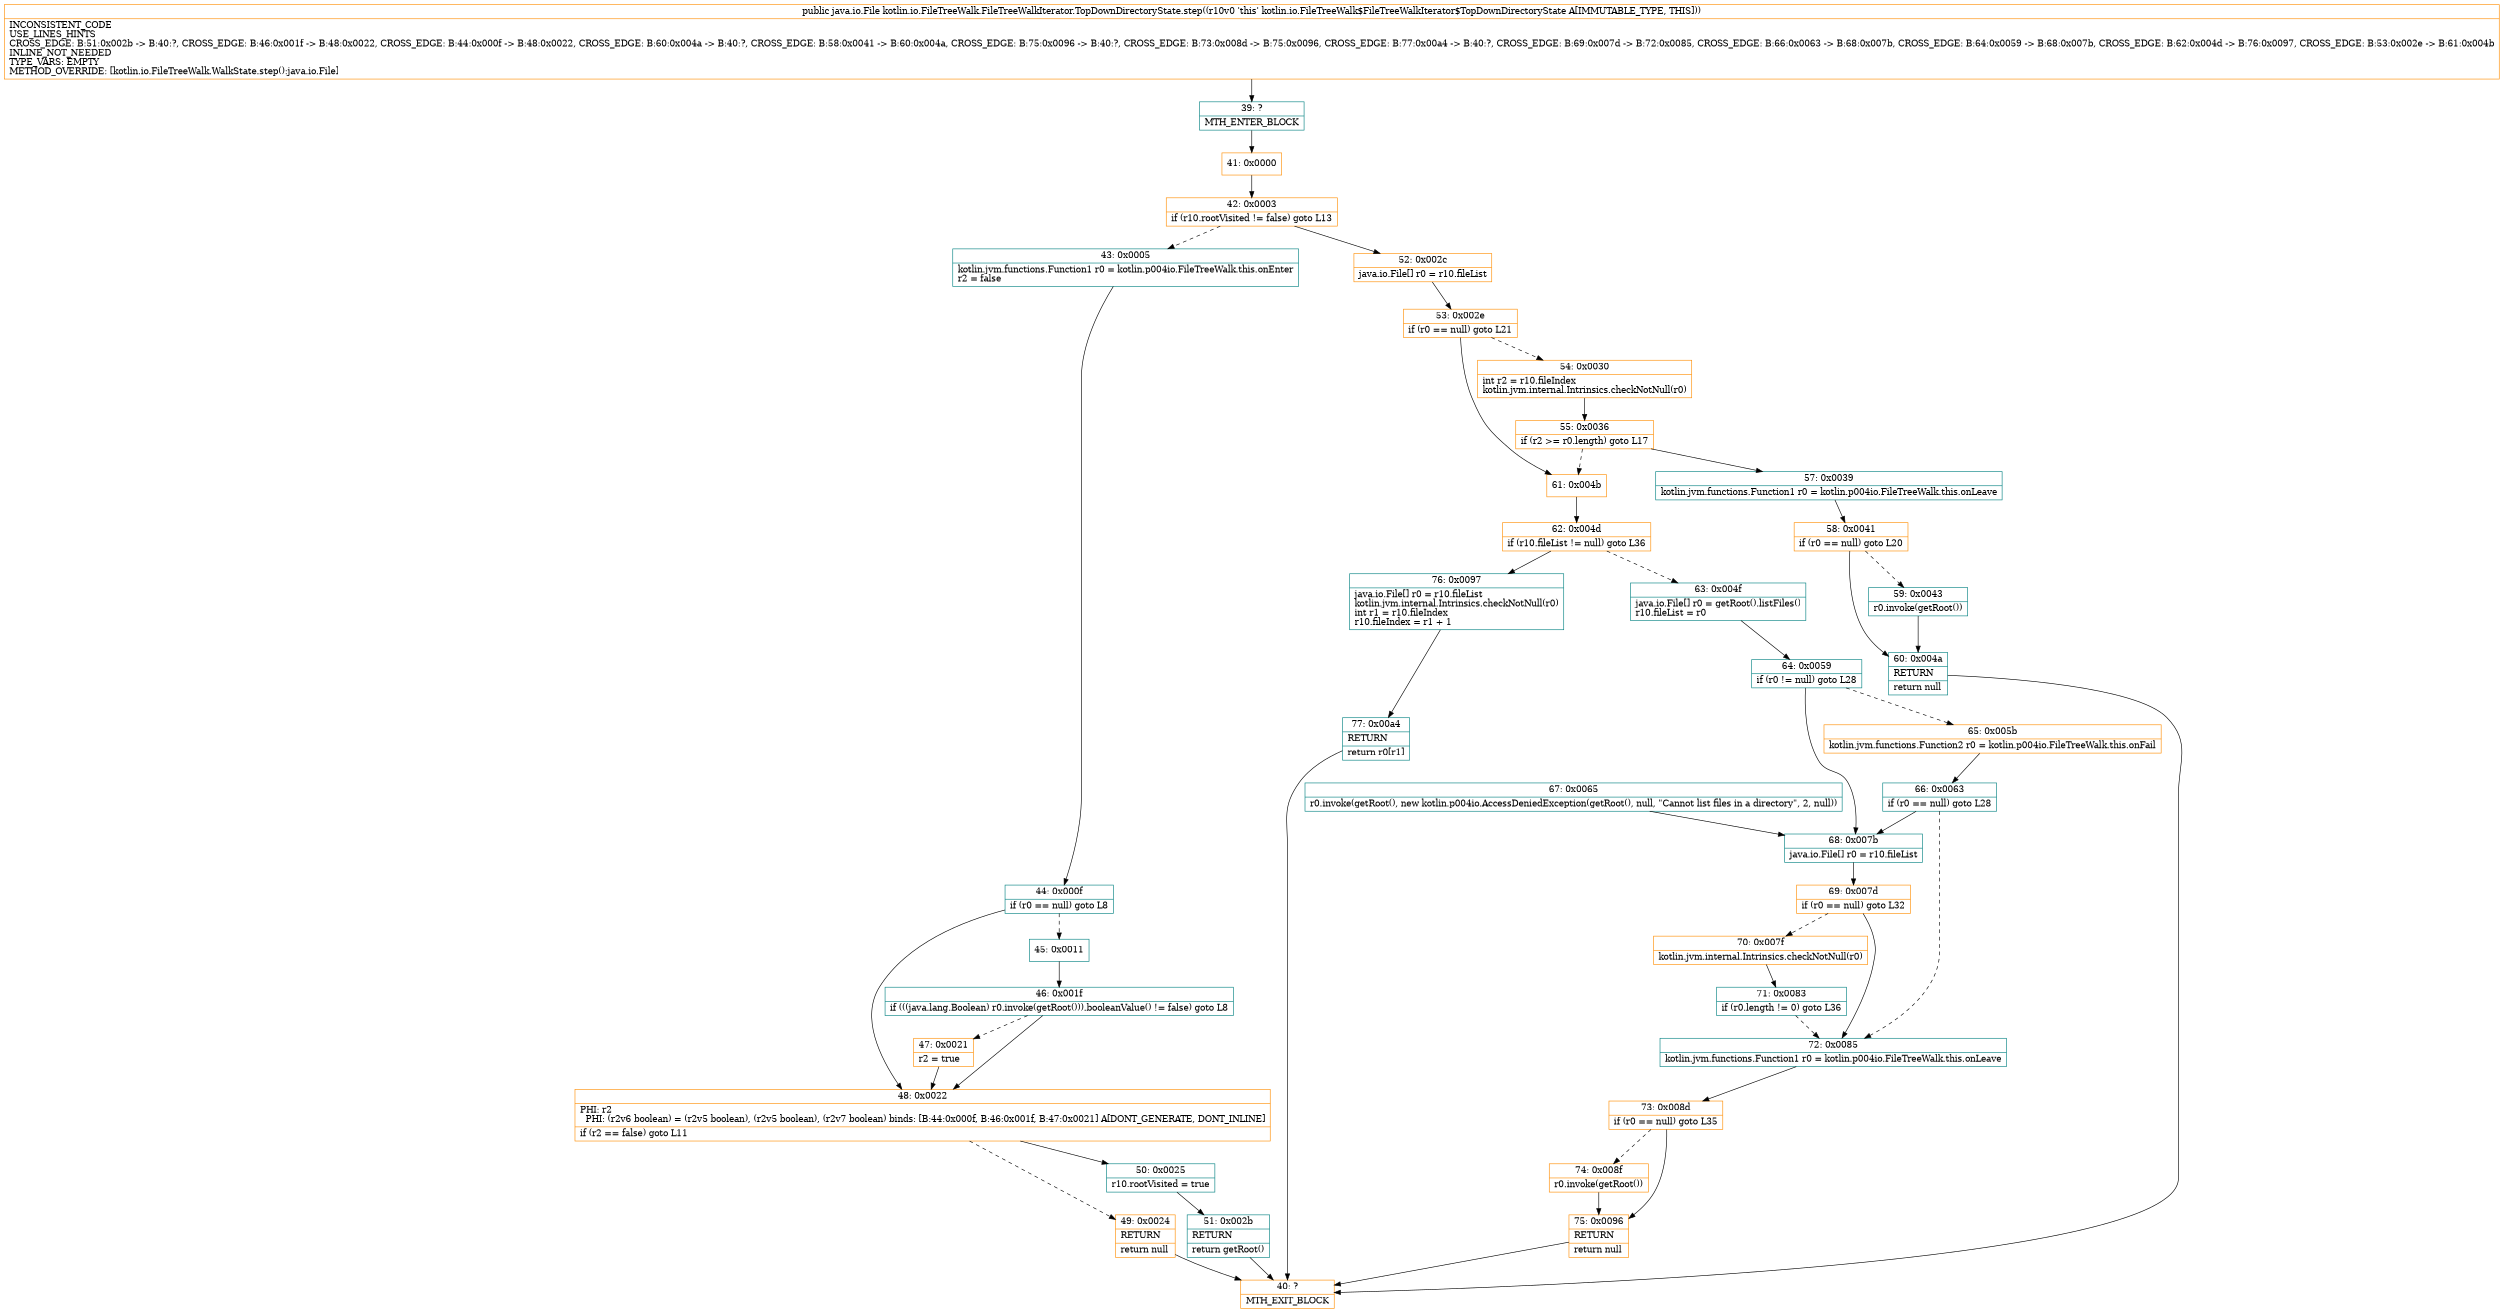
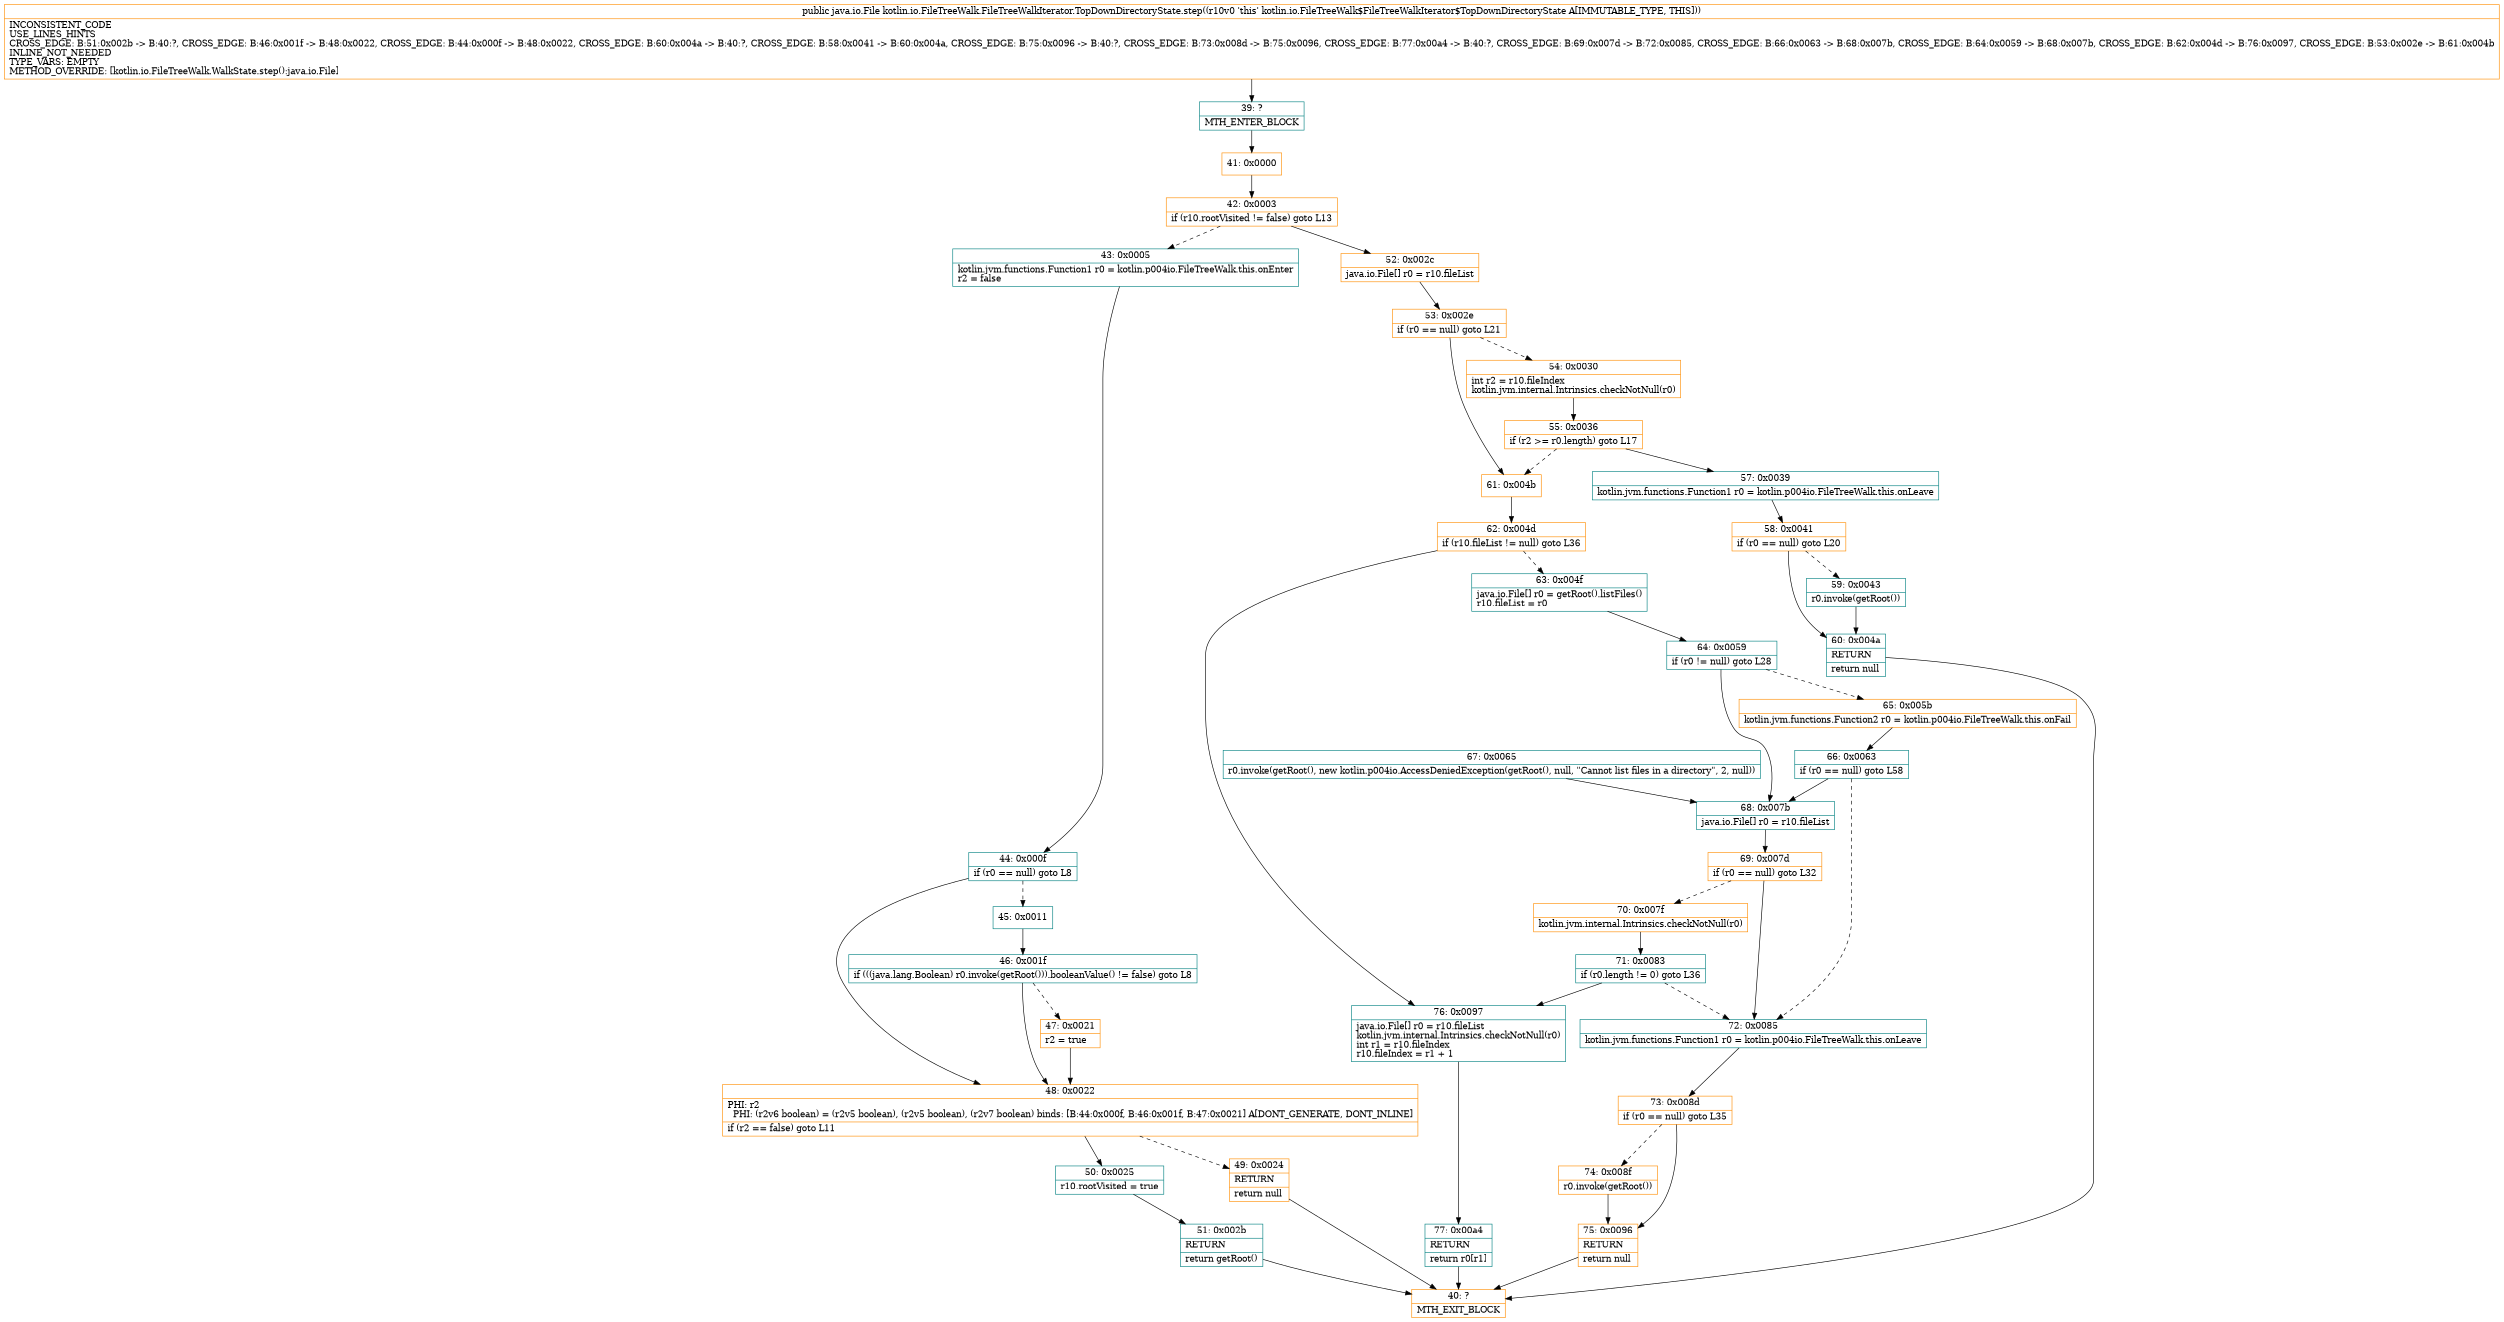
node "66: 0x0063": text "if (r0 == null) goto L28" -> "if (r0 == null) goto L58"
edge "71: 0x0083" -> "76: 0x0097": added
